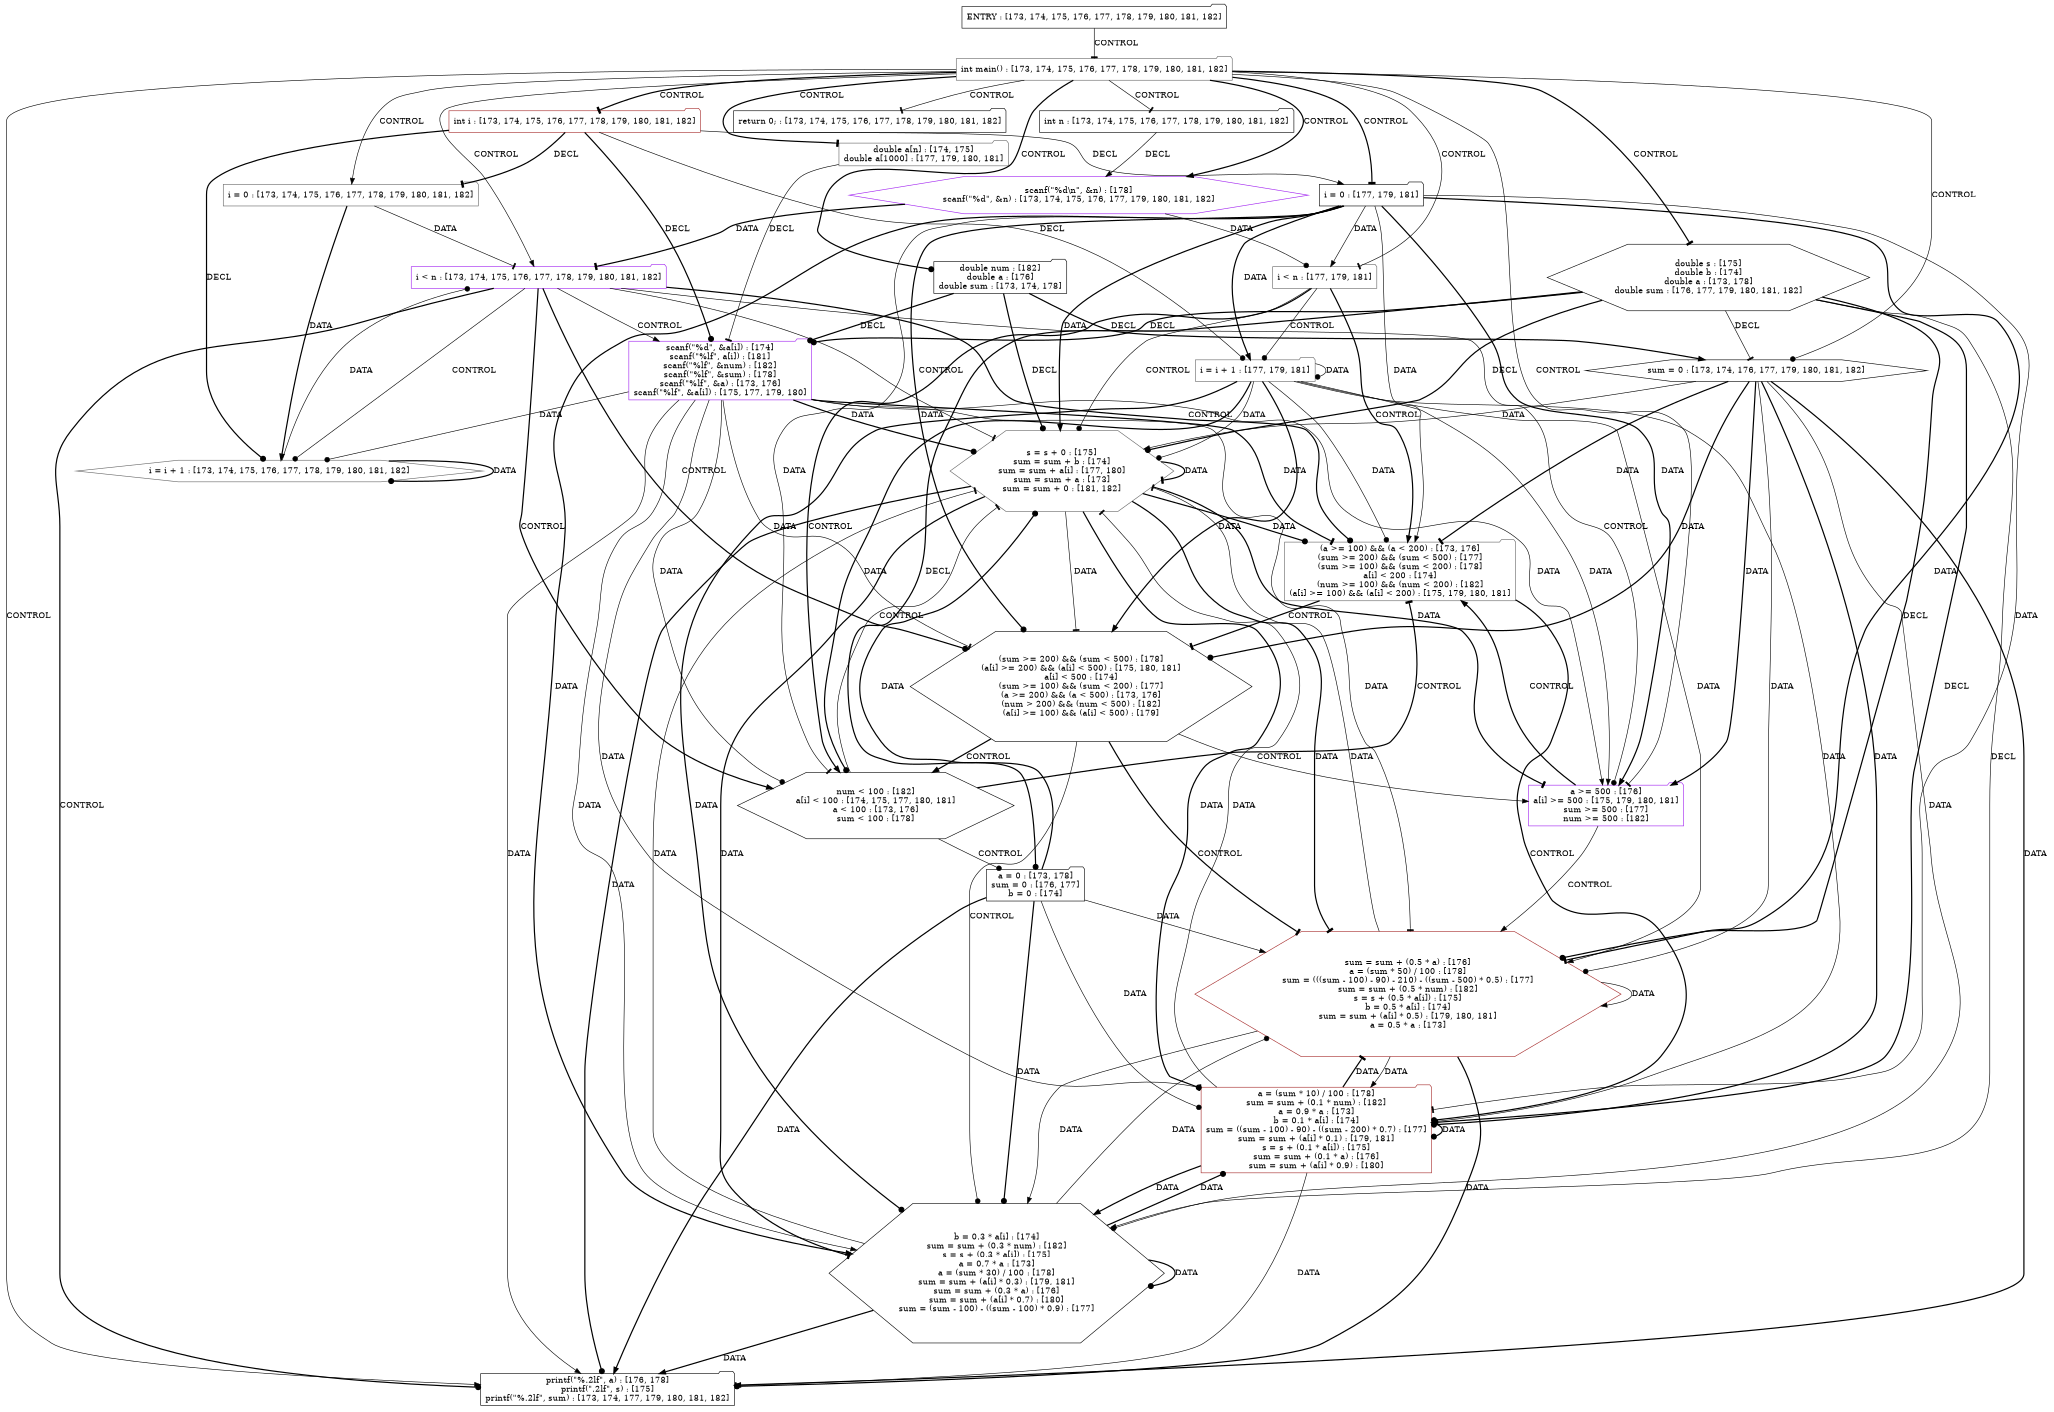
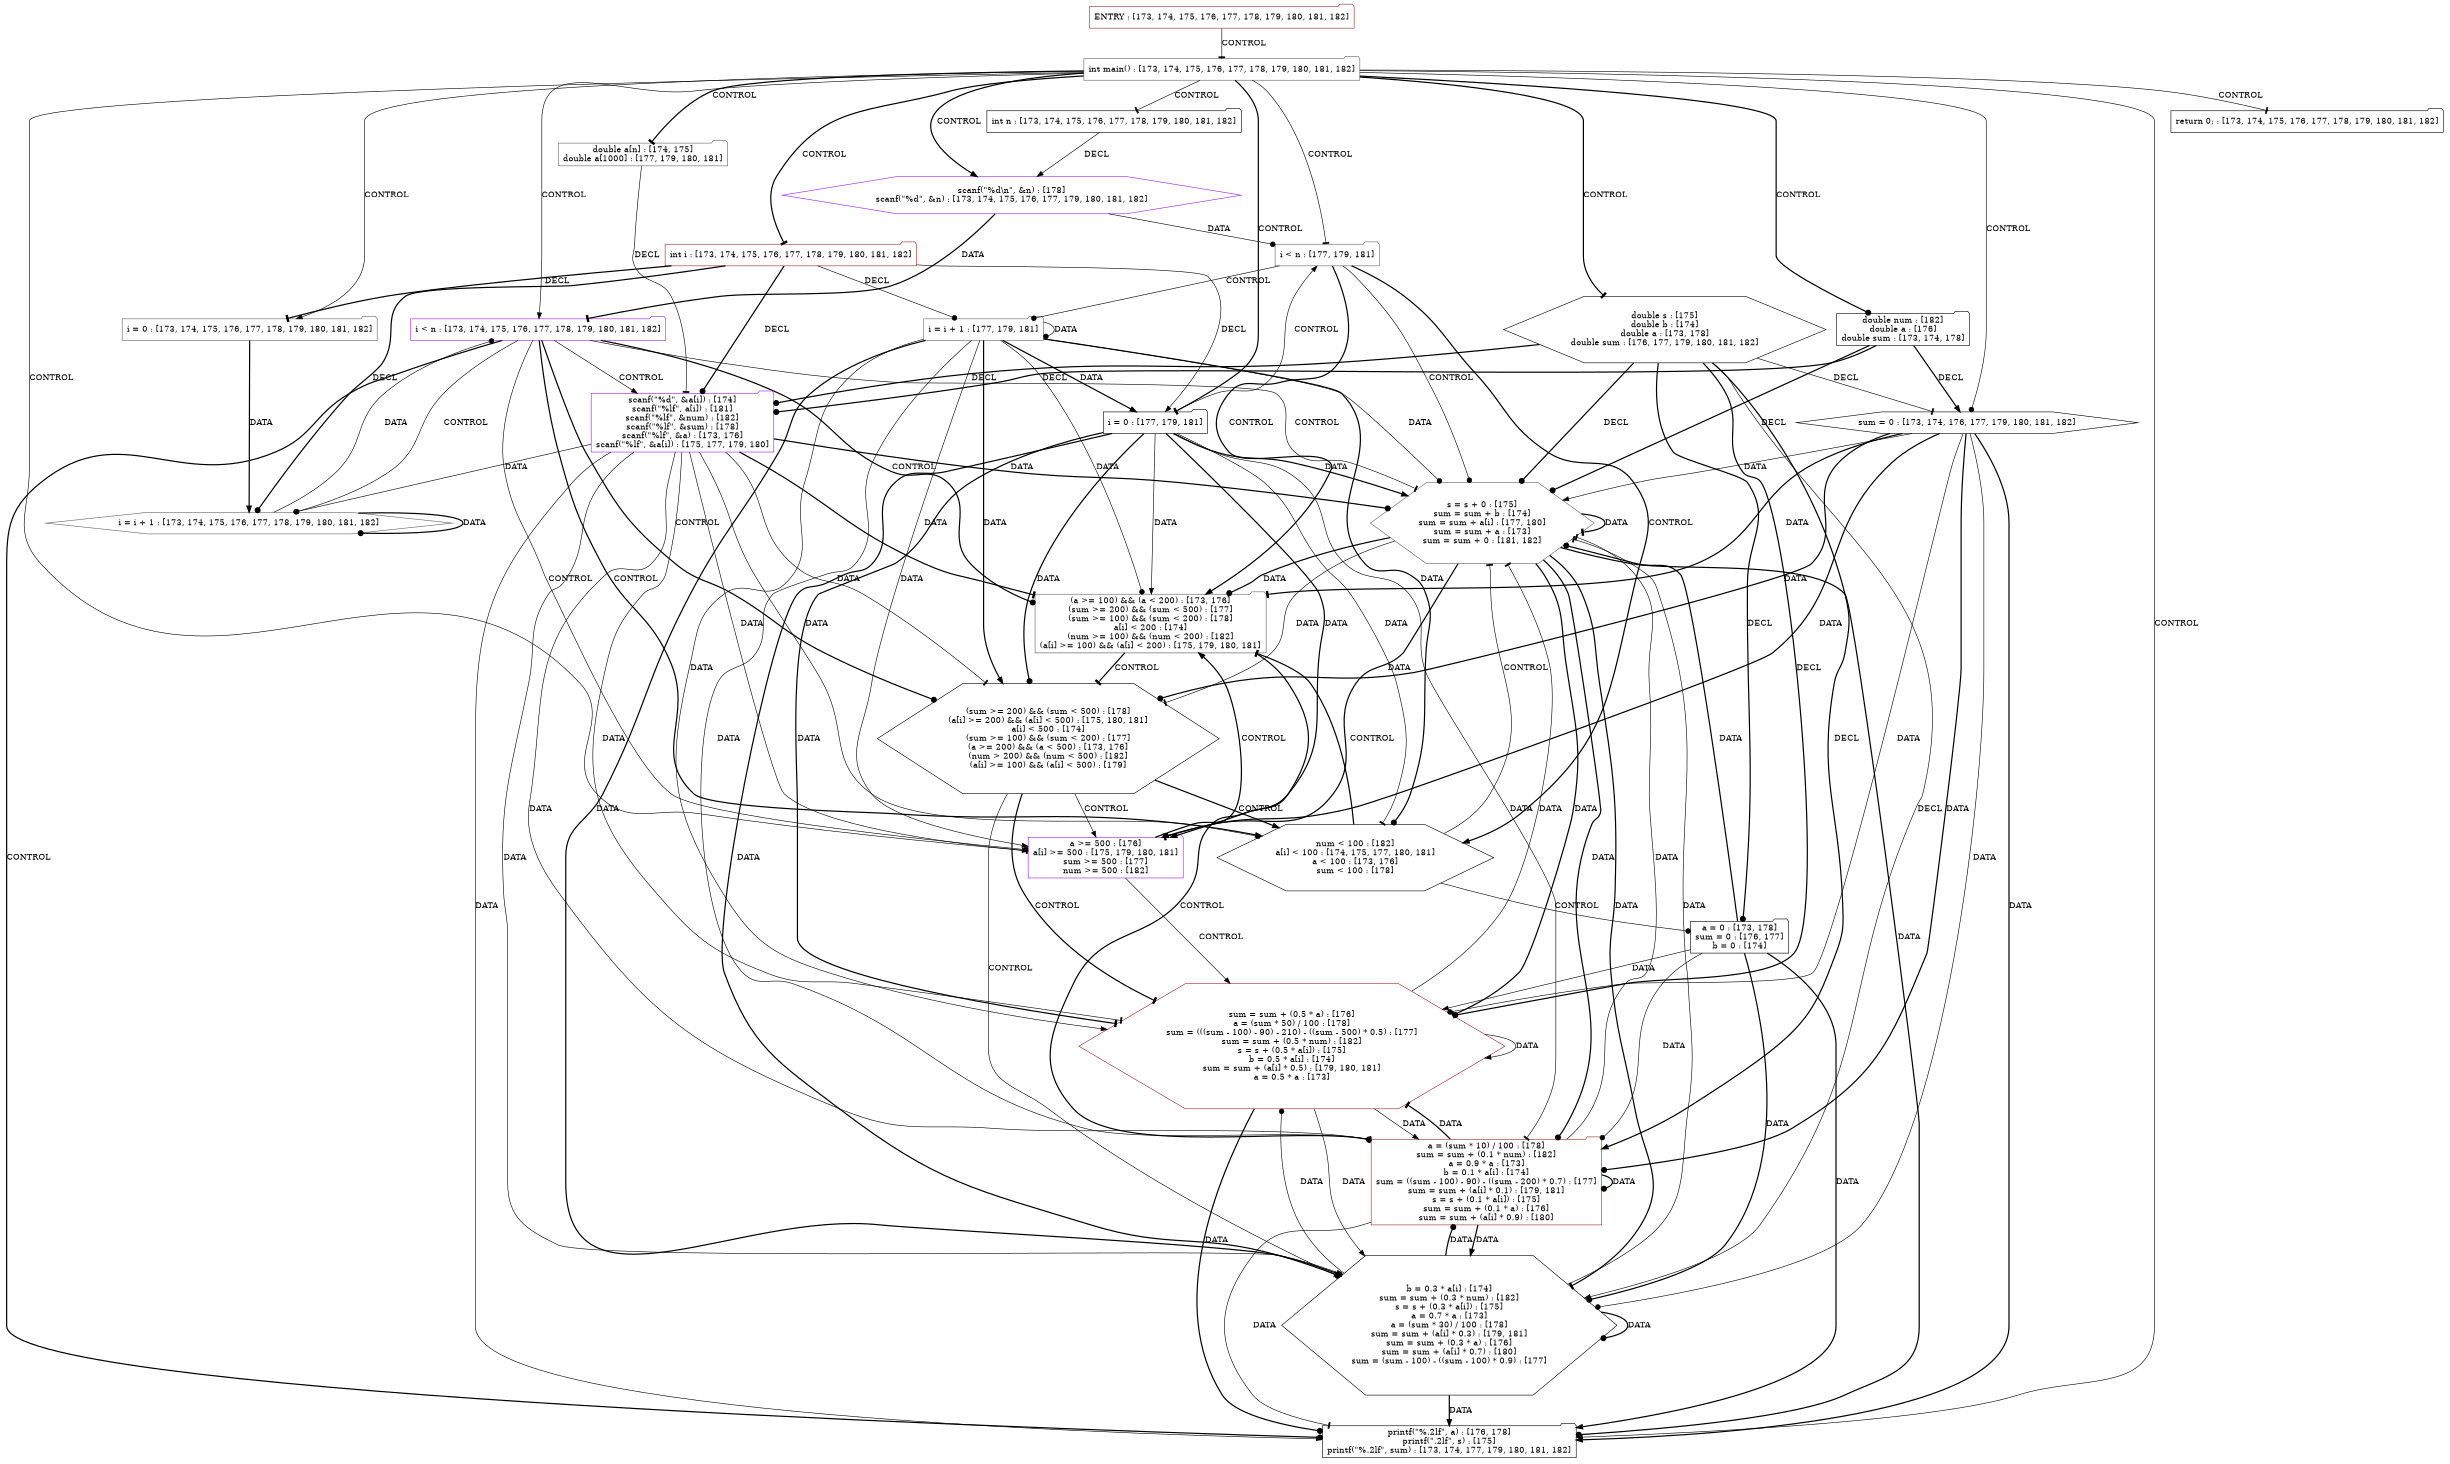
node "ENTRY : [173, 174, 175, 176, 177, 178, 179, 180, 181, 182]": color black -> brown
edge "i = 0 : [177, 179, 181]" -> "i < n : [177, 179, 181]": label "DATA" -> "CONTROL"
edge "i = 0 : [173, 174, 175, 176, 177, 178, 179, 180, 181, 182]" -> "i < n : [173, 174, 175, 176, 177, 178, 179, 180, 181, 182]": removed, label "DATA"
edge "i = 0 : [177, 179, 181]" -> "i = i + 1 : [177, 179, 181]": reversed
